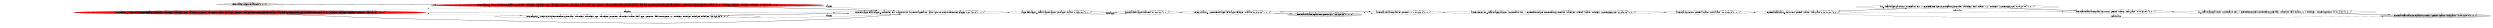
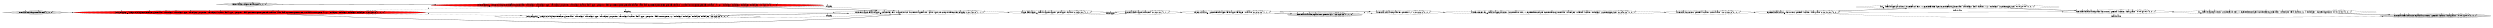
node "testNullValueWithIgnoreMalformed['1', '0', '0']": added
